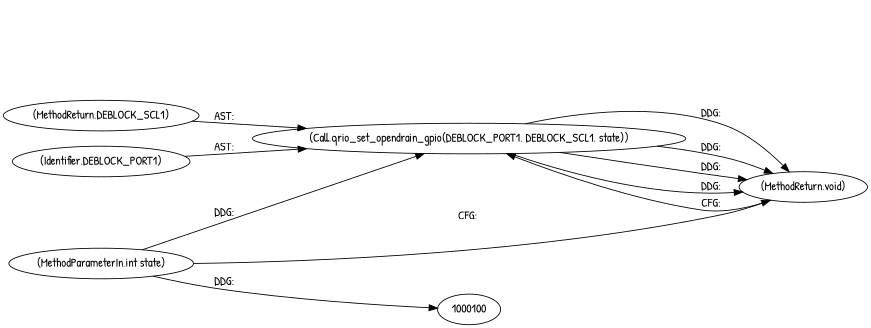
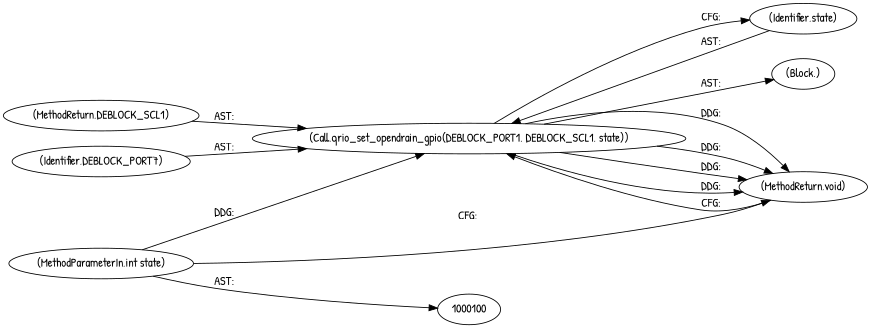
node "(Identifier,state)": added
node "(Block,)": added
node "(Identifier,DEBLOCK_PORT1)": label "(Identifier,DEBLOCK_PORT1)" -> "(Identifier,DEBLOCK_PORT7)"
edge "(MethodParameterIn,int state)" -> "1000100": label "DDG: " -> "AST: "
